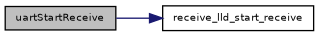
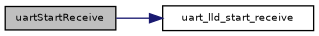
node "receive_lld_start_receive": label "receive_lld_start_receive" -> "uart_lld_start_receive"
